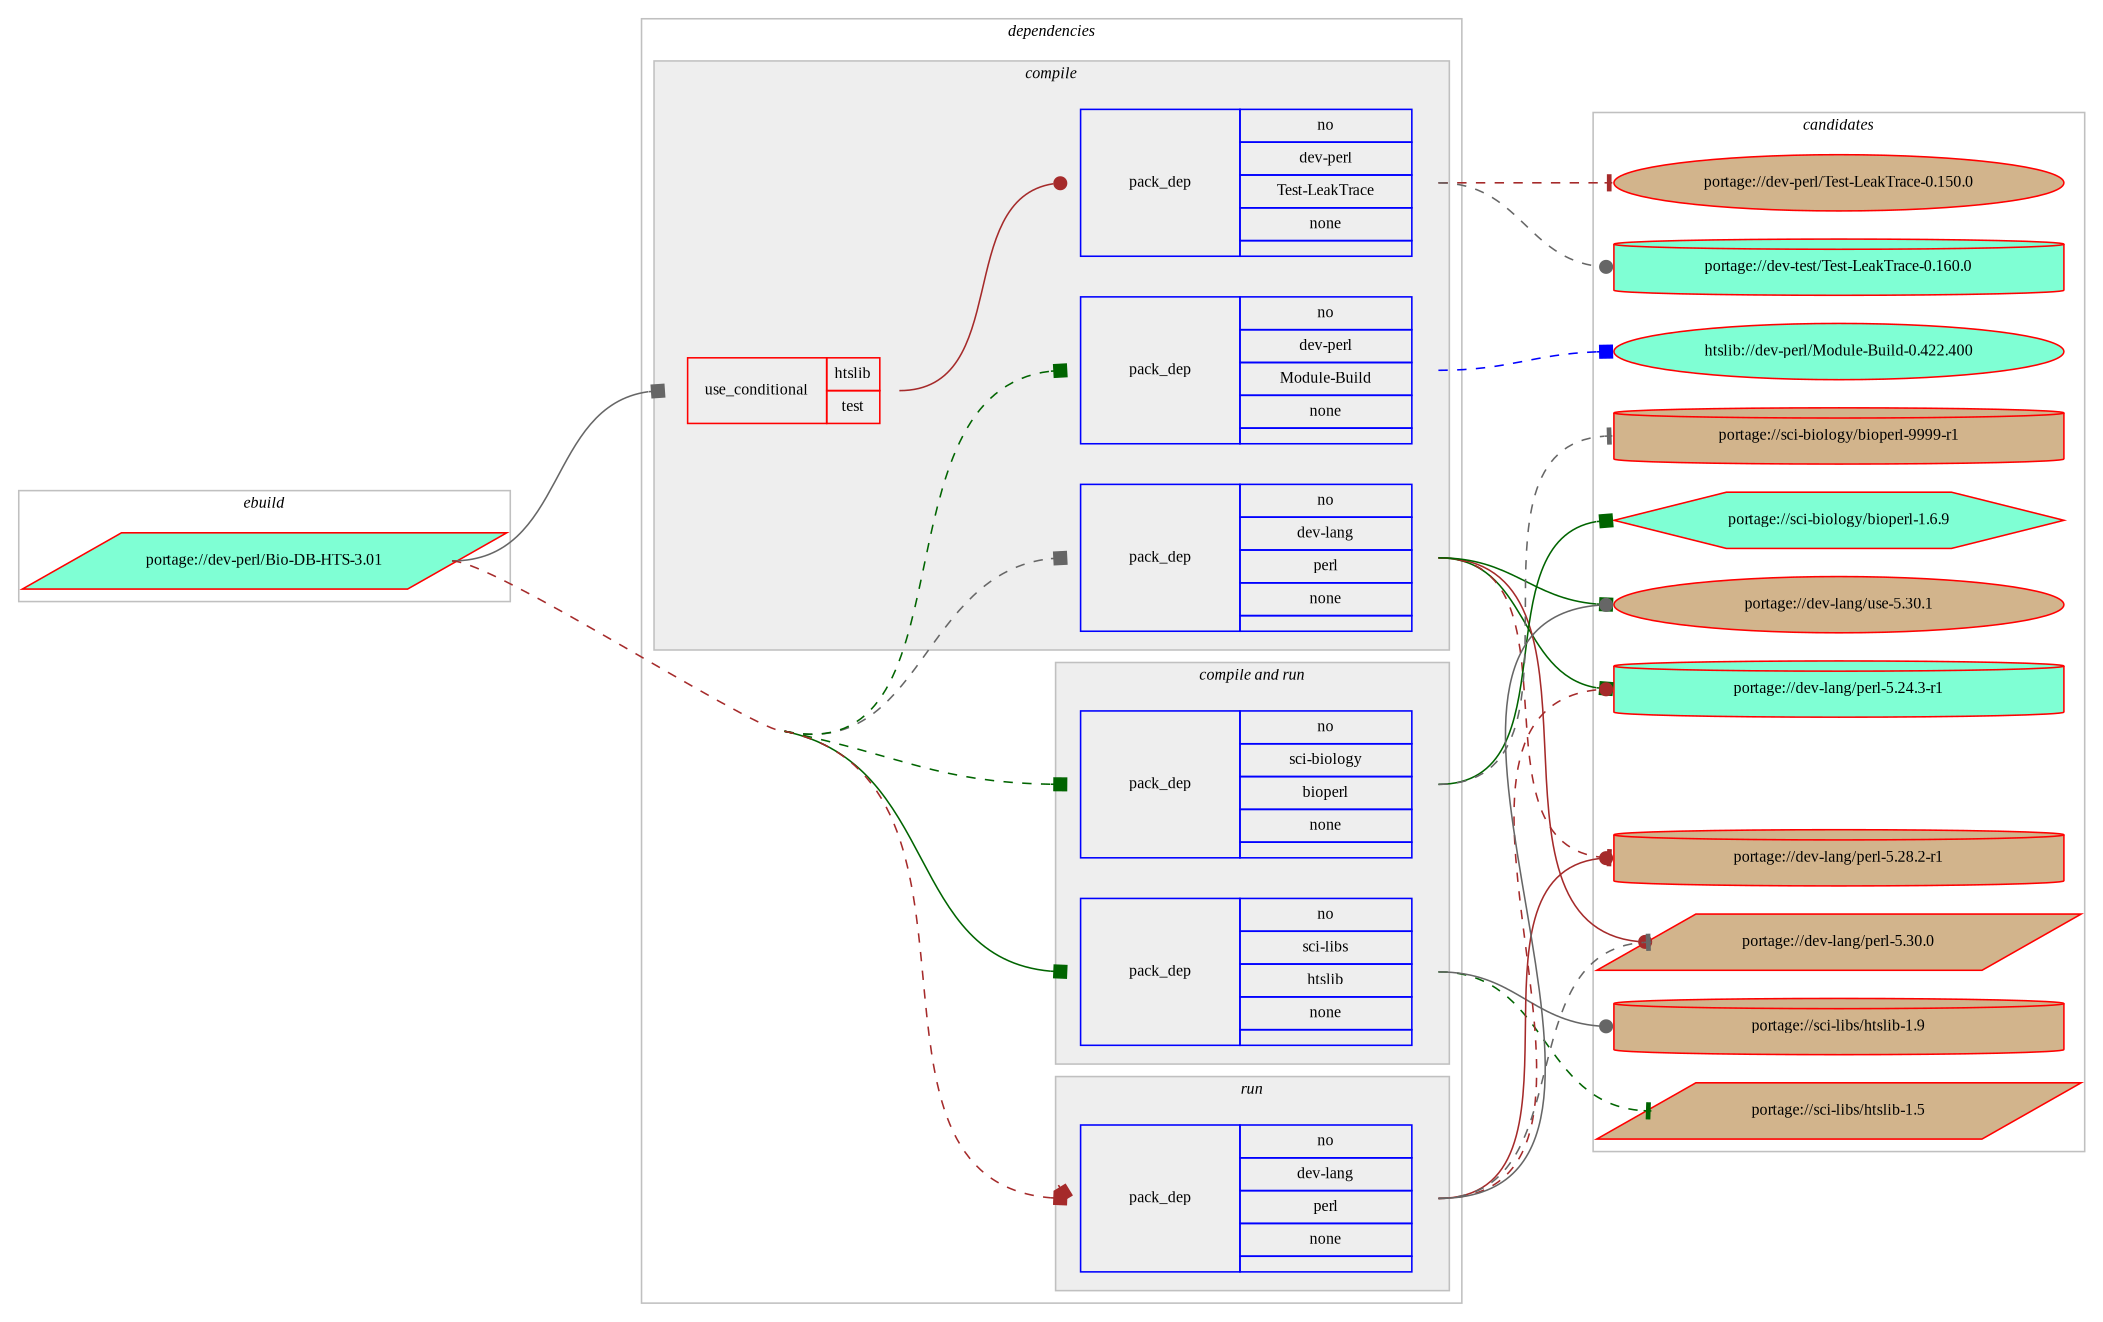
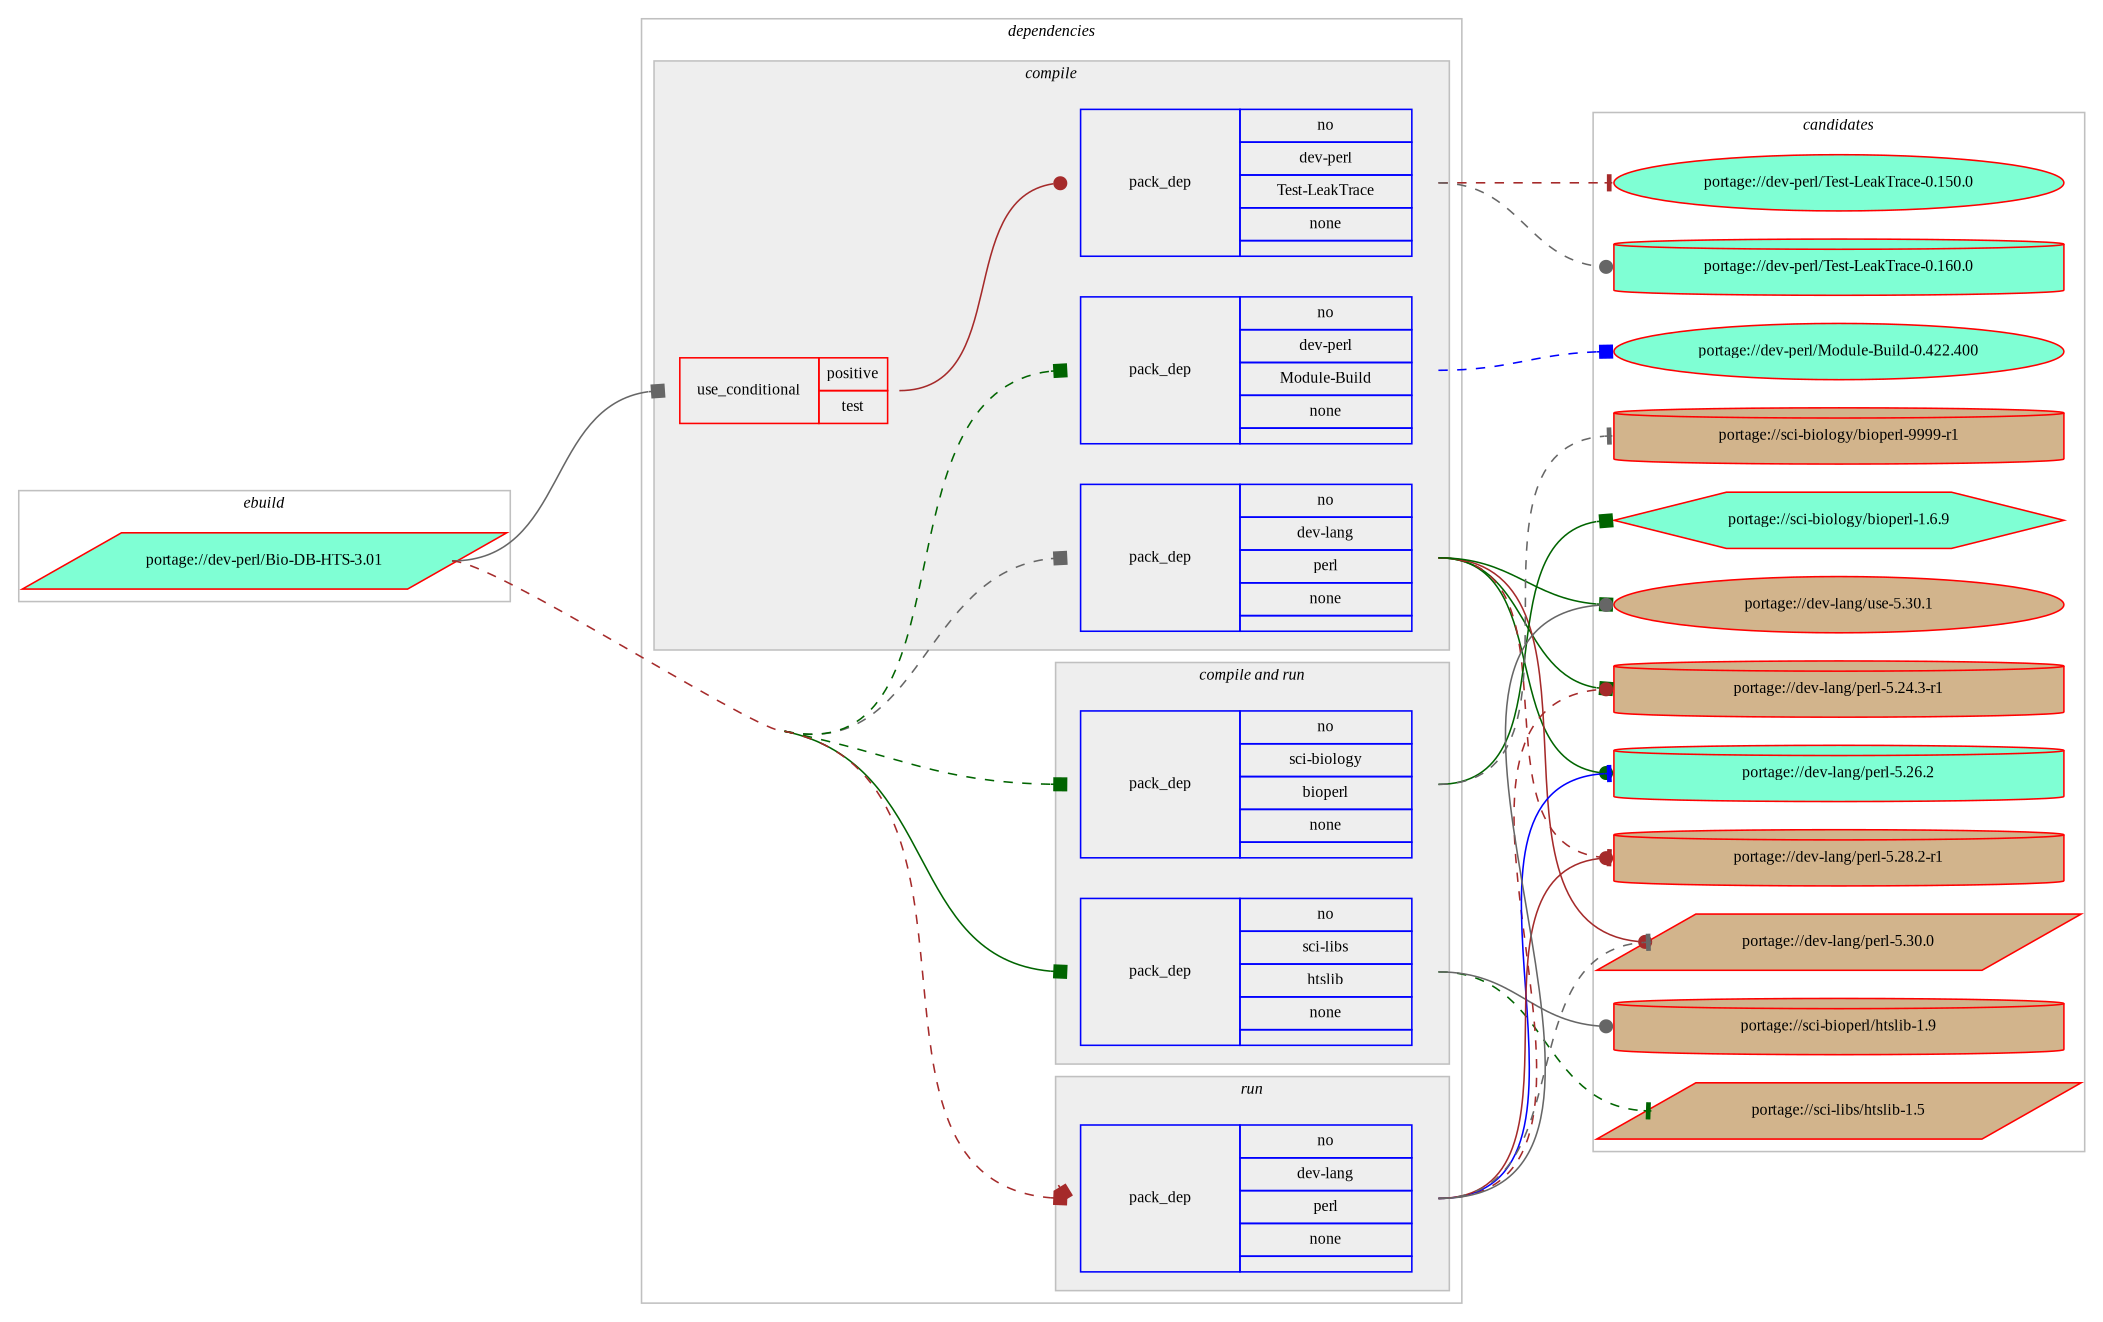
node "portage://dev-perl/Test-LeakTrace-0.150.0": fillcolor tan -> aquamarine
node "portage://dev-test/Test-LeakTrace-0.160.0": label "portage://dev-test/Test-LeakTrace-0.160.0" -> "portage://dev-perl/Test-LeakTrace-0.160.0"
node "htslib://dev-perl/Module-Build-0.422.400": label "htslib://dev-perl/Module-Build-0.422.400" -> "portage://dev-perl/Module-Build-0.422.400"
node "use_conditional": text "htslib" -> "positive"
node "portage://dev-lang/perl-5.24.3-r1": fillcolor aquamarine -> tan
node "portage://dev-lang/perl-5.26.2": added
node "portage://sci-libs/htslib-1.9": label "portage://sci-libs/htslib-1.9" -> "portage://sci-bioperl/htslib-1.9"
